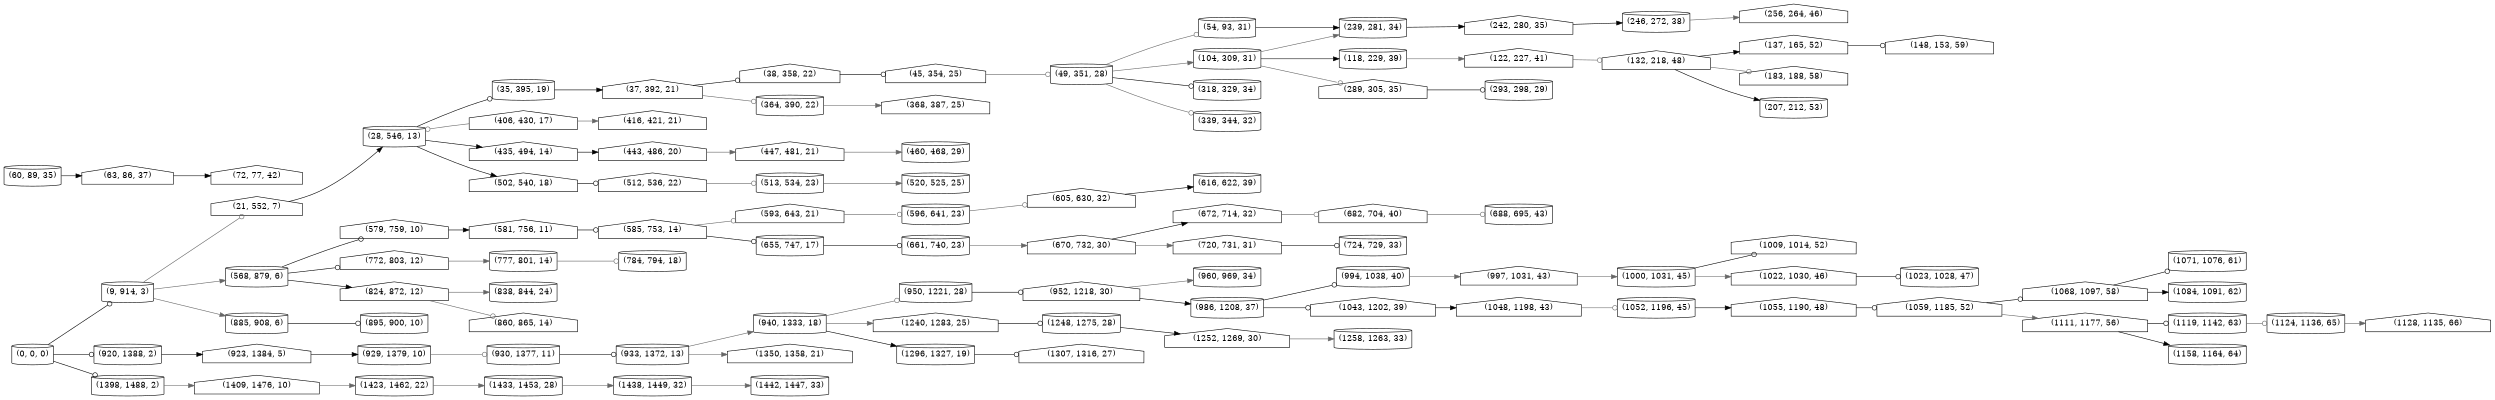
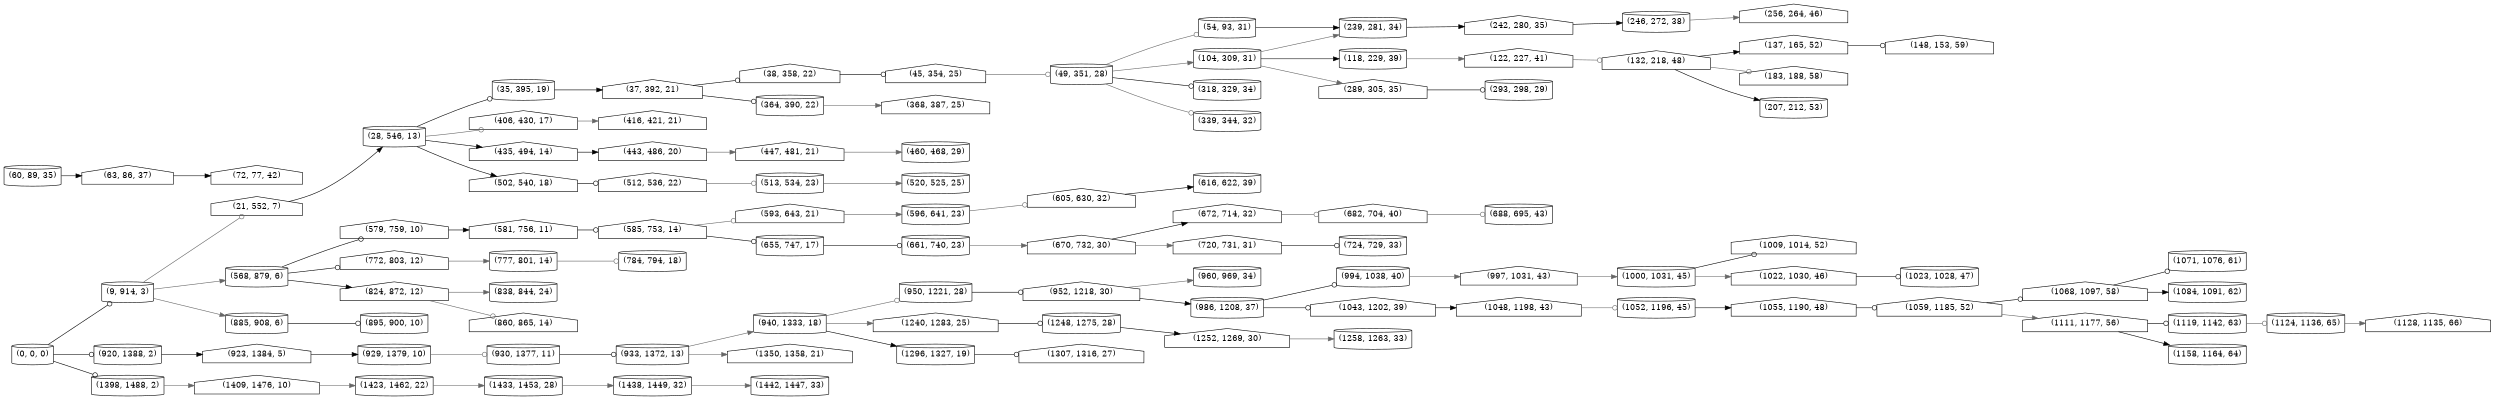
edge "(104, 309, 31)" -> "(289, 305, 35)": arrowhead odot -> normal
edge "(37, 392, 21)" -> "(364, 390, 22)": color gray40 -> black
edge "(406, 430, 17)" -> "(28, 546, 13)": reversed
edge "(593, 643, 21)" -> "(596, 641, 23)": arrowhead odot -> normal
